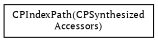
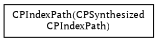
node "CPIndexPath(CPSynthesized Accessors)": label "CPIndexPath(CPSynthesized Accessors)" -> "CPIndexPath(CPSynthesized CPIndexPath)"
